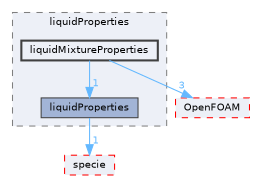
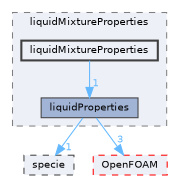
cluster "liquidProperties": label "liquidProperties" -> "liquidMixtureProperties"
edge "liquidMixtureProperties" -> "OpenFOAM": now "liquidProperties" -> "OpenFOAM"
node "specie": color red -> grey25
